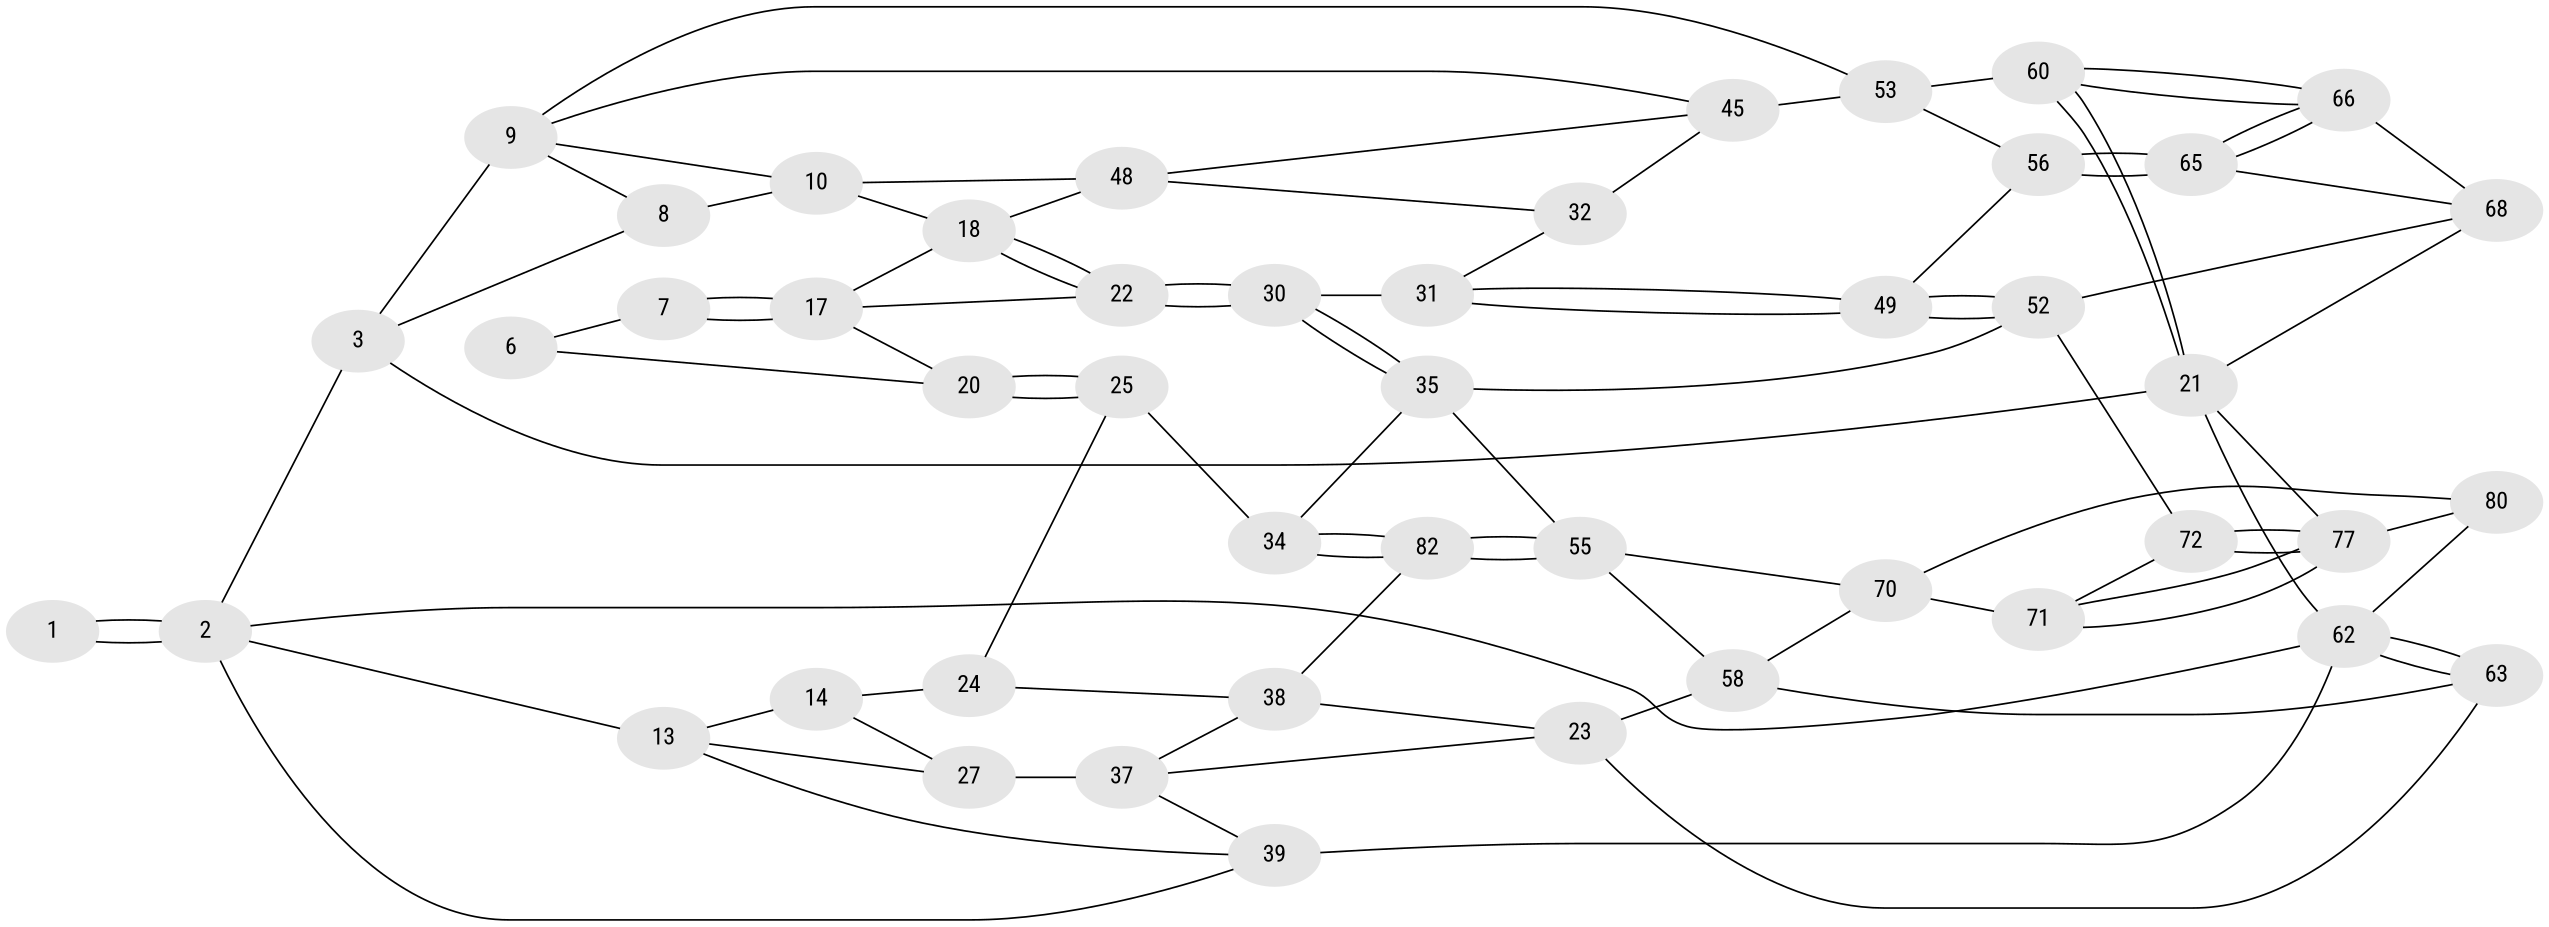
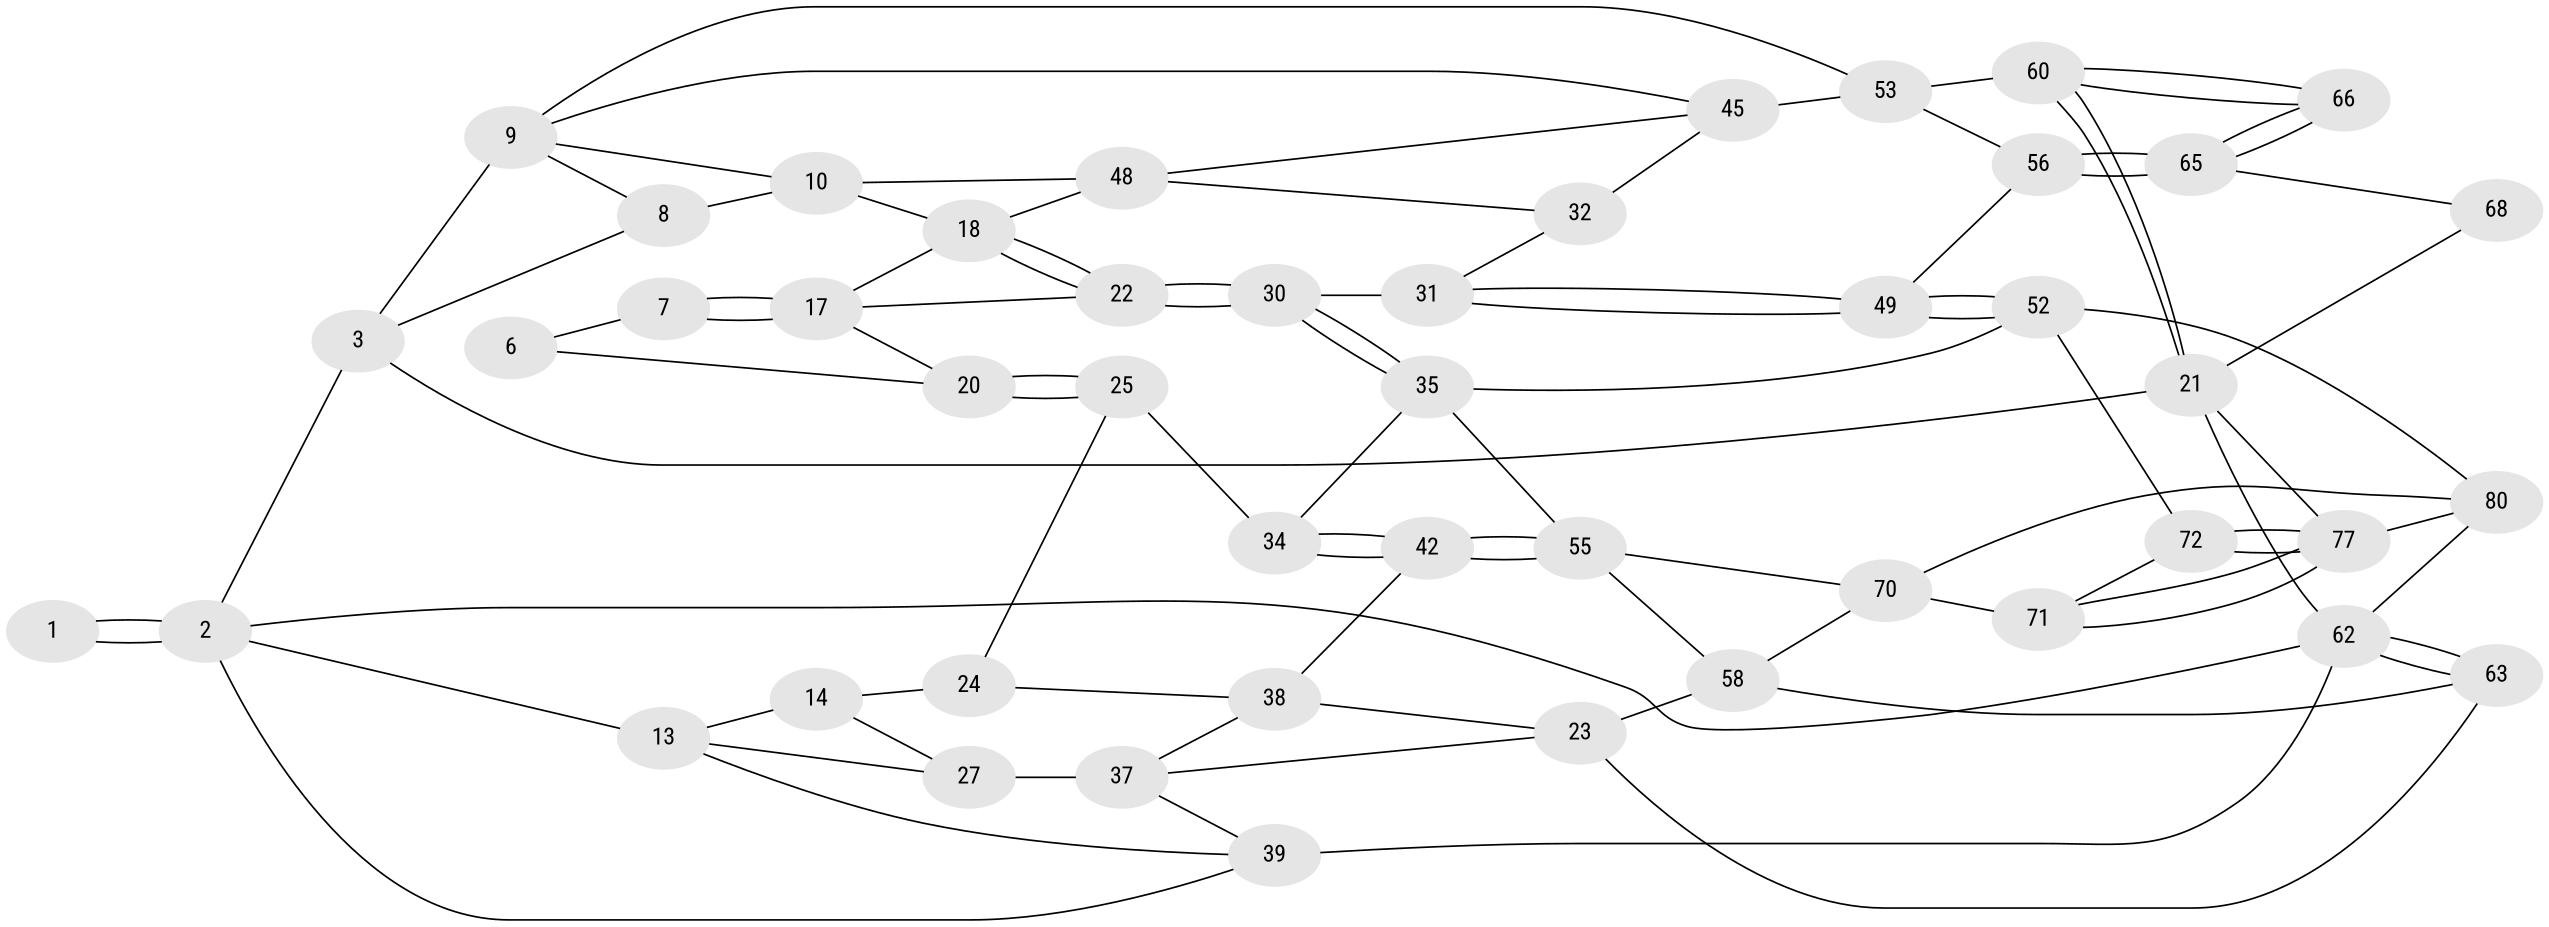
edge "66" -- "68": removed
edge "68" -- "52": now "80" -- "52"
node "82": label "82" -> "42"
